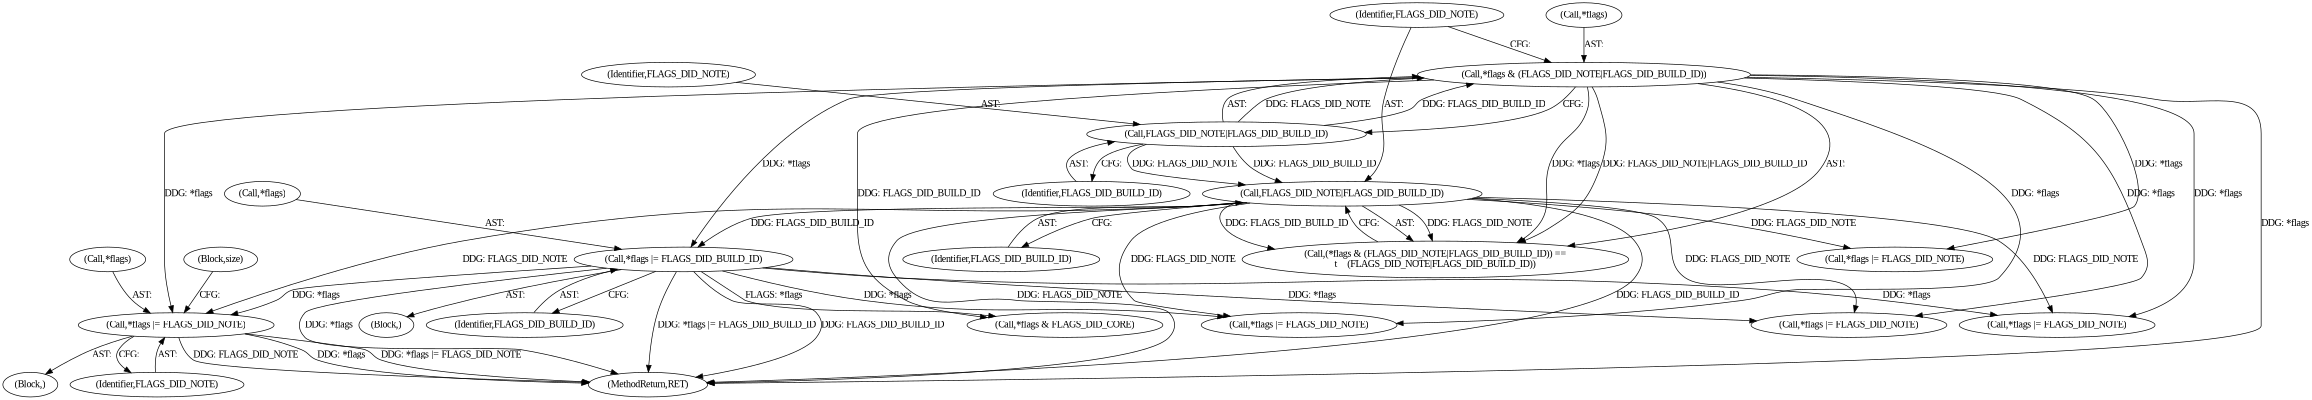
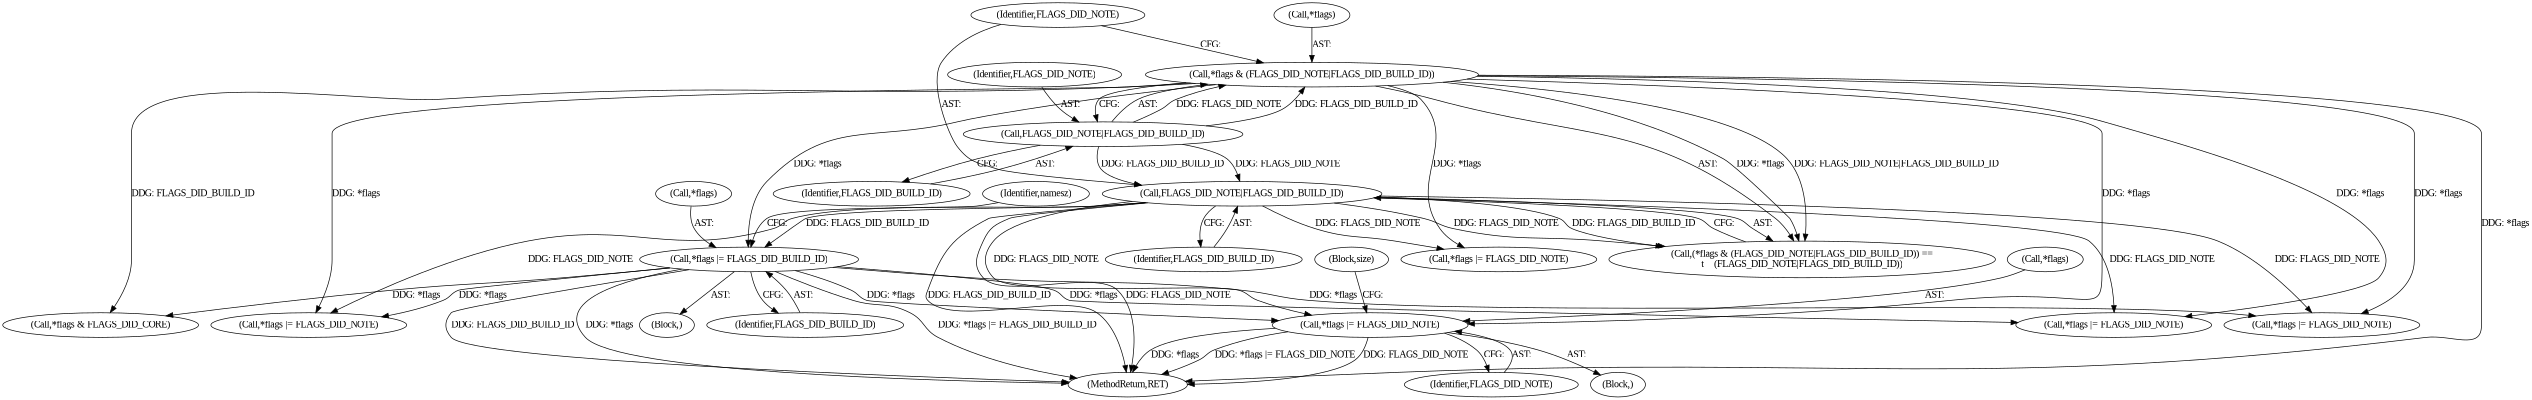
node "(Identifier,namesz)": added
edge "(Call,*flags |= FLAGS_DID_BUILD_ID)" -> "(Call,*flags & FLAGS_DID_CORE)": label "FLAGS: *flags" -> "DDG: *flags"
